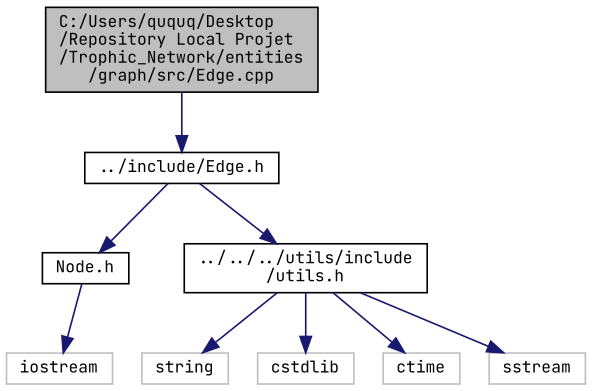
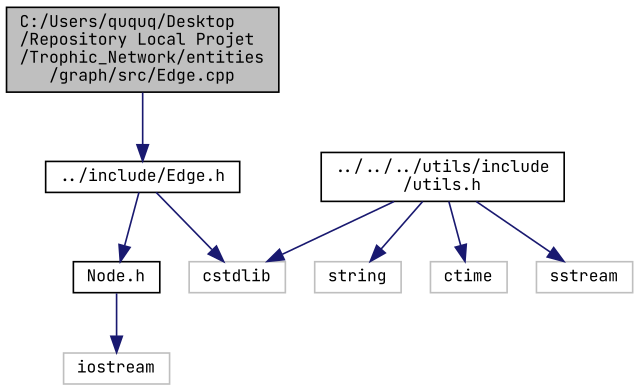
edge "../include/Edge.h" -> "../../../utils/include /utils.h": now "../include/Edge.h" -> "cstdlib"
